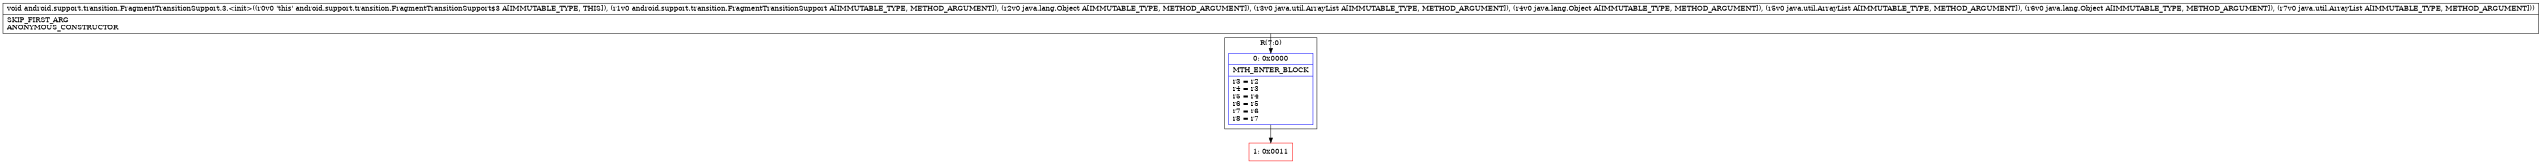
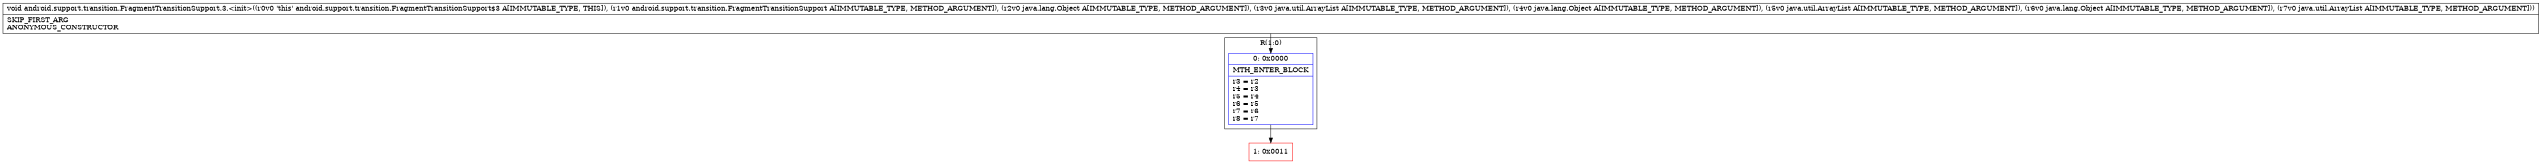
cluster "R(7:0)": label "R(7:0)" -> "R(1:0)"
